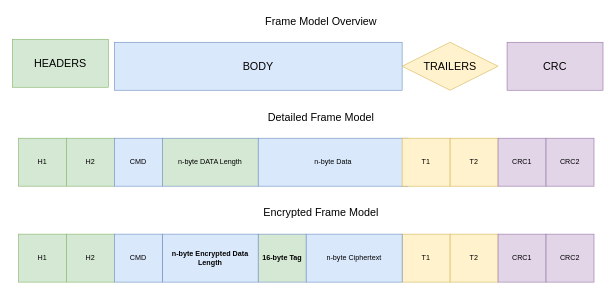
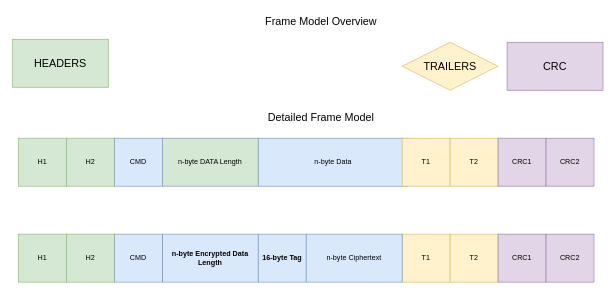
node "BODY": removed
node "Encrypted Frame Model": removed
node "16-byte Tag": fillcolor #d5e8d4 -> #dae8fc
